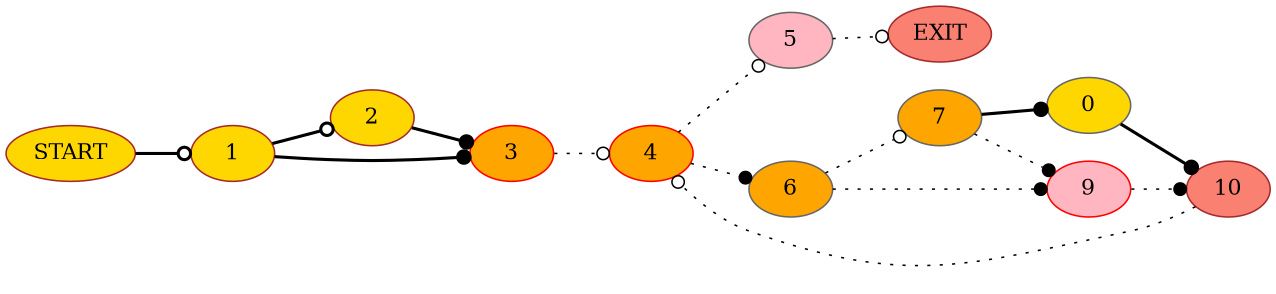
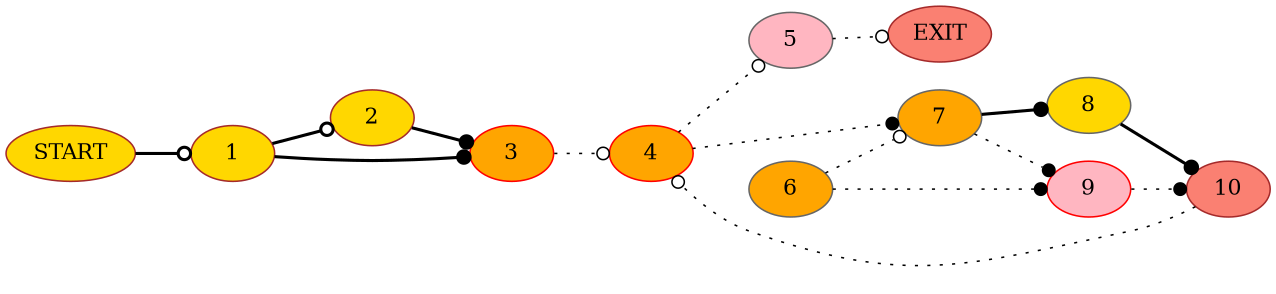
node "0": label "0" -> "8"
edge "4" -> "6": now "4" -> "7"
